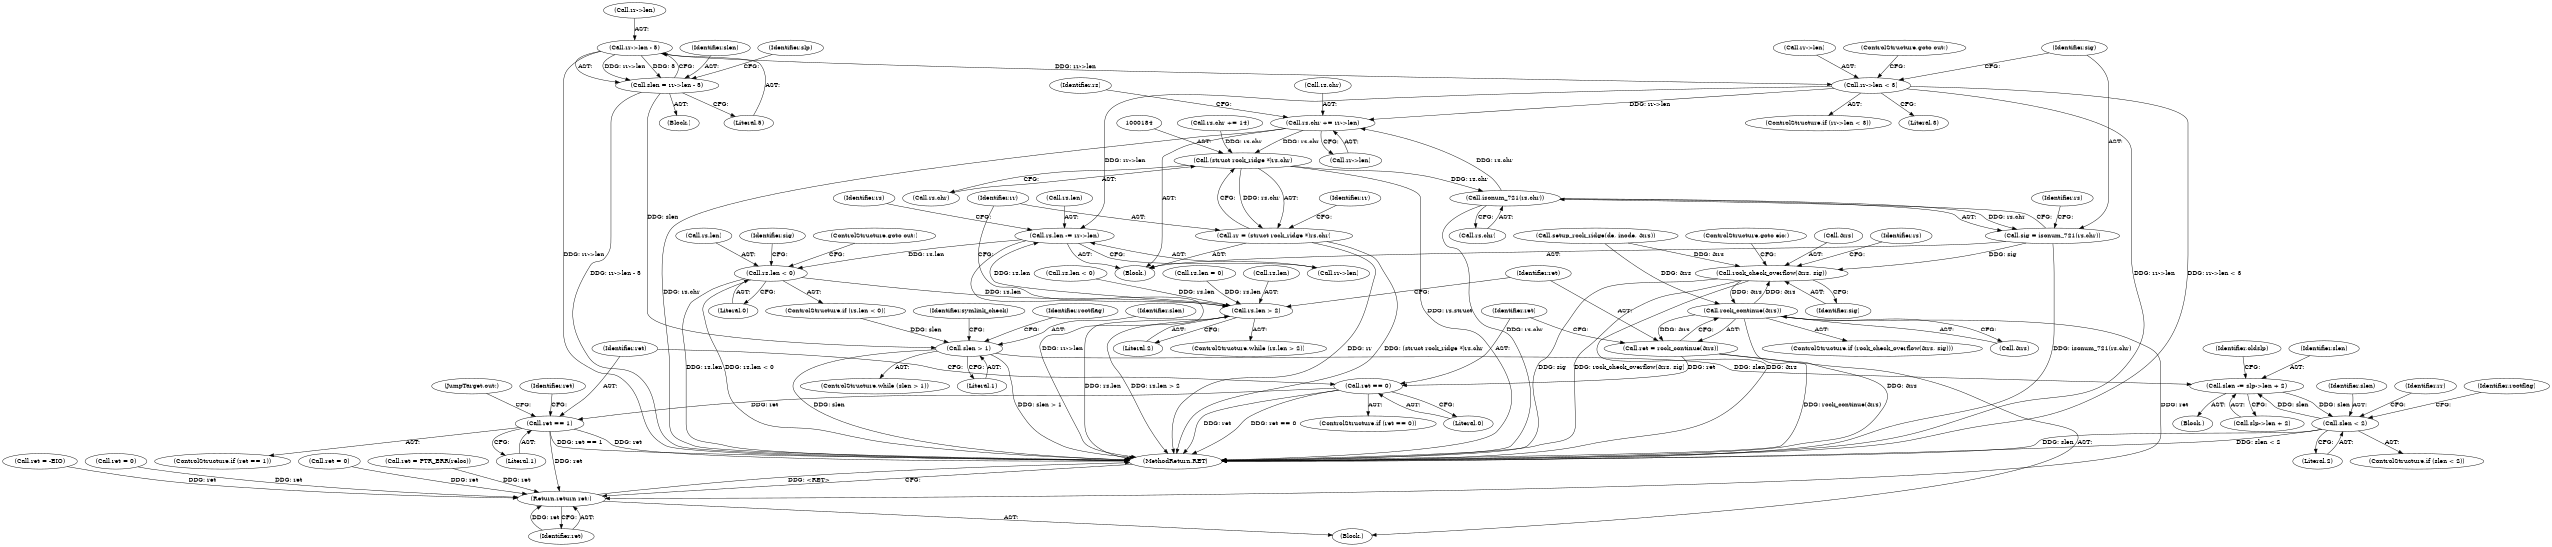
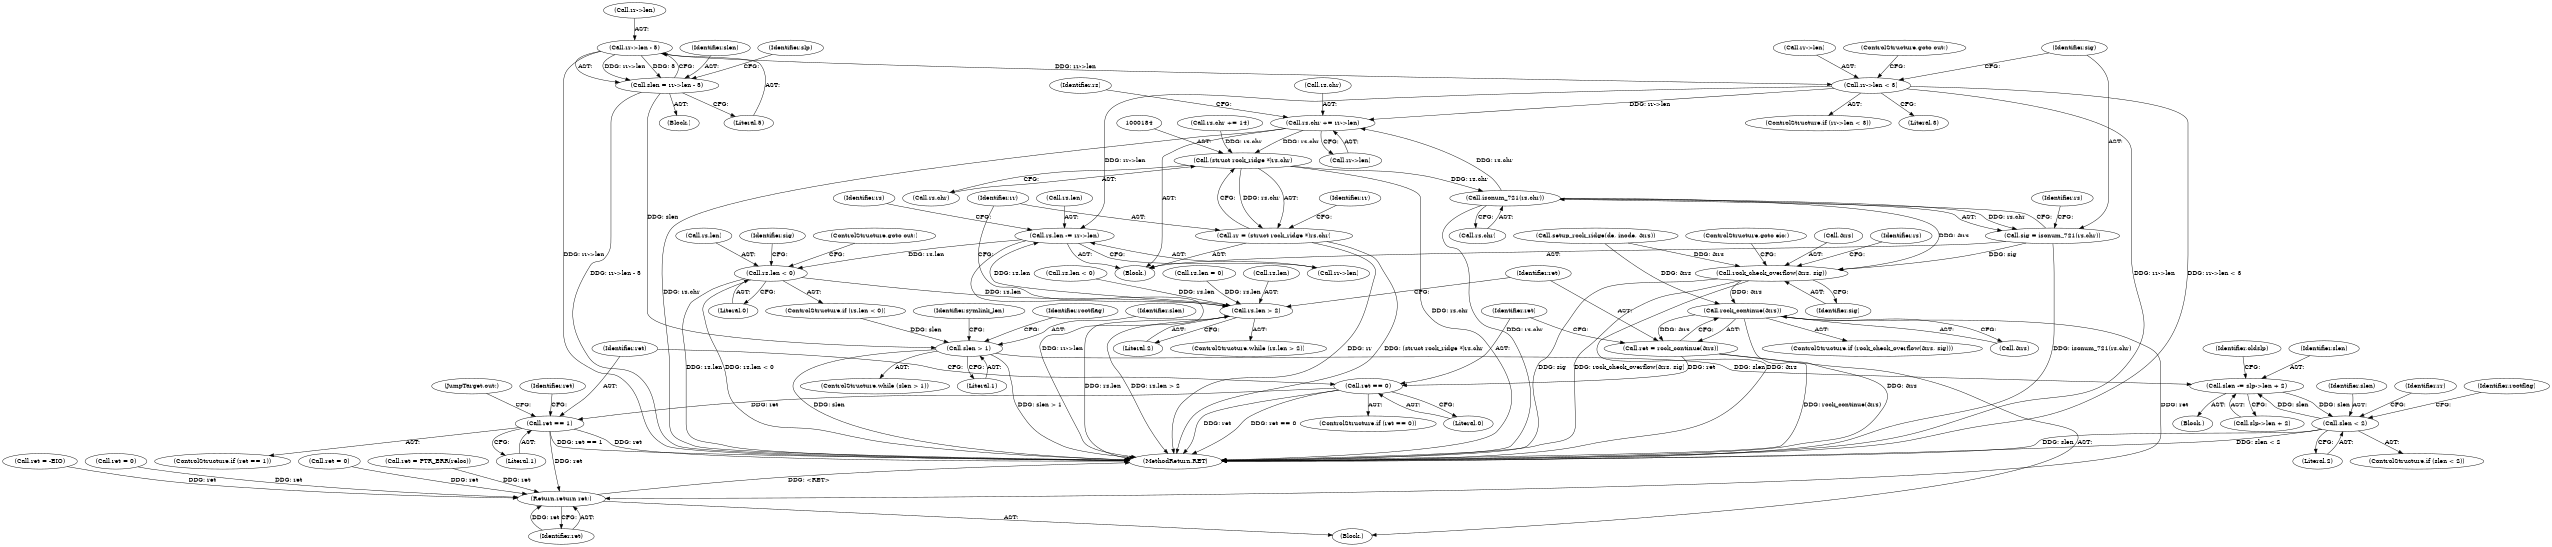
edge "(Call,rock_continue(&rs))" -> "(Call,rock_check_overflow(&rs, sig))": now "(Call,isonum_721(rs.chr))" -> "(Call,rock_check_overflow(&rs, sig))"
node "(Identifier,symlink_check)": label "(Identifier,symlink_check)" -> "(Identifier,symlink_len)"
edge "(Call,(struct rock_ridge *)rs.chr)" -> "(MethodReturn,RET)": label "DDG: rs.struct" -> "DDG: rs.chr"
edge "(MethodReturn,RET)" -> "(Return,return ret;)": removed, label "CFG:"
